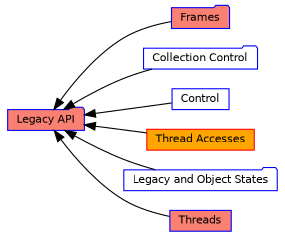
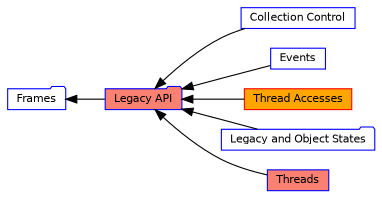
node "Frames": fillcolor salmon -> white
edge "Frames" -> "Legacy API": reversed
node "Collection Control": shape folder -> box
node "Control": label "Control" -> "Events"
